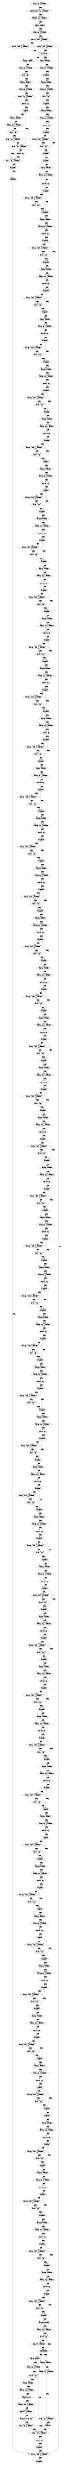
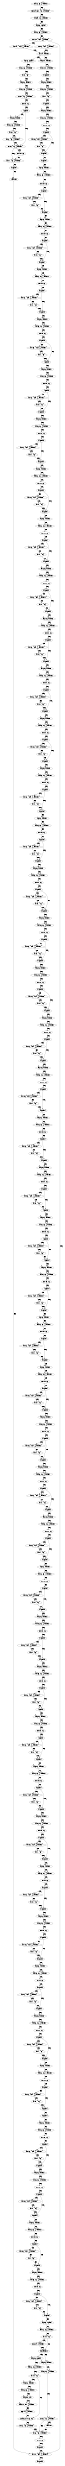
node "cbz w9 , str": label "cbz w9 , str" -> "cbz w9 , address"
node "ldr x8 , x10 , x8 , eq": label "ldr x8 , x10 , x8 , eq" -> "csel x8 , x10 , x8 , eq"
